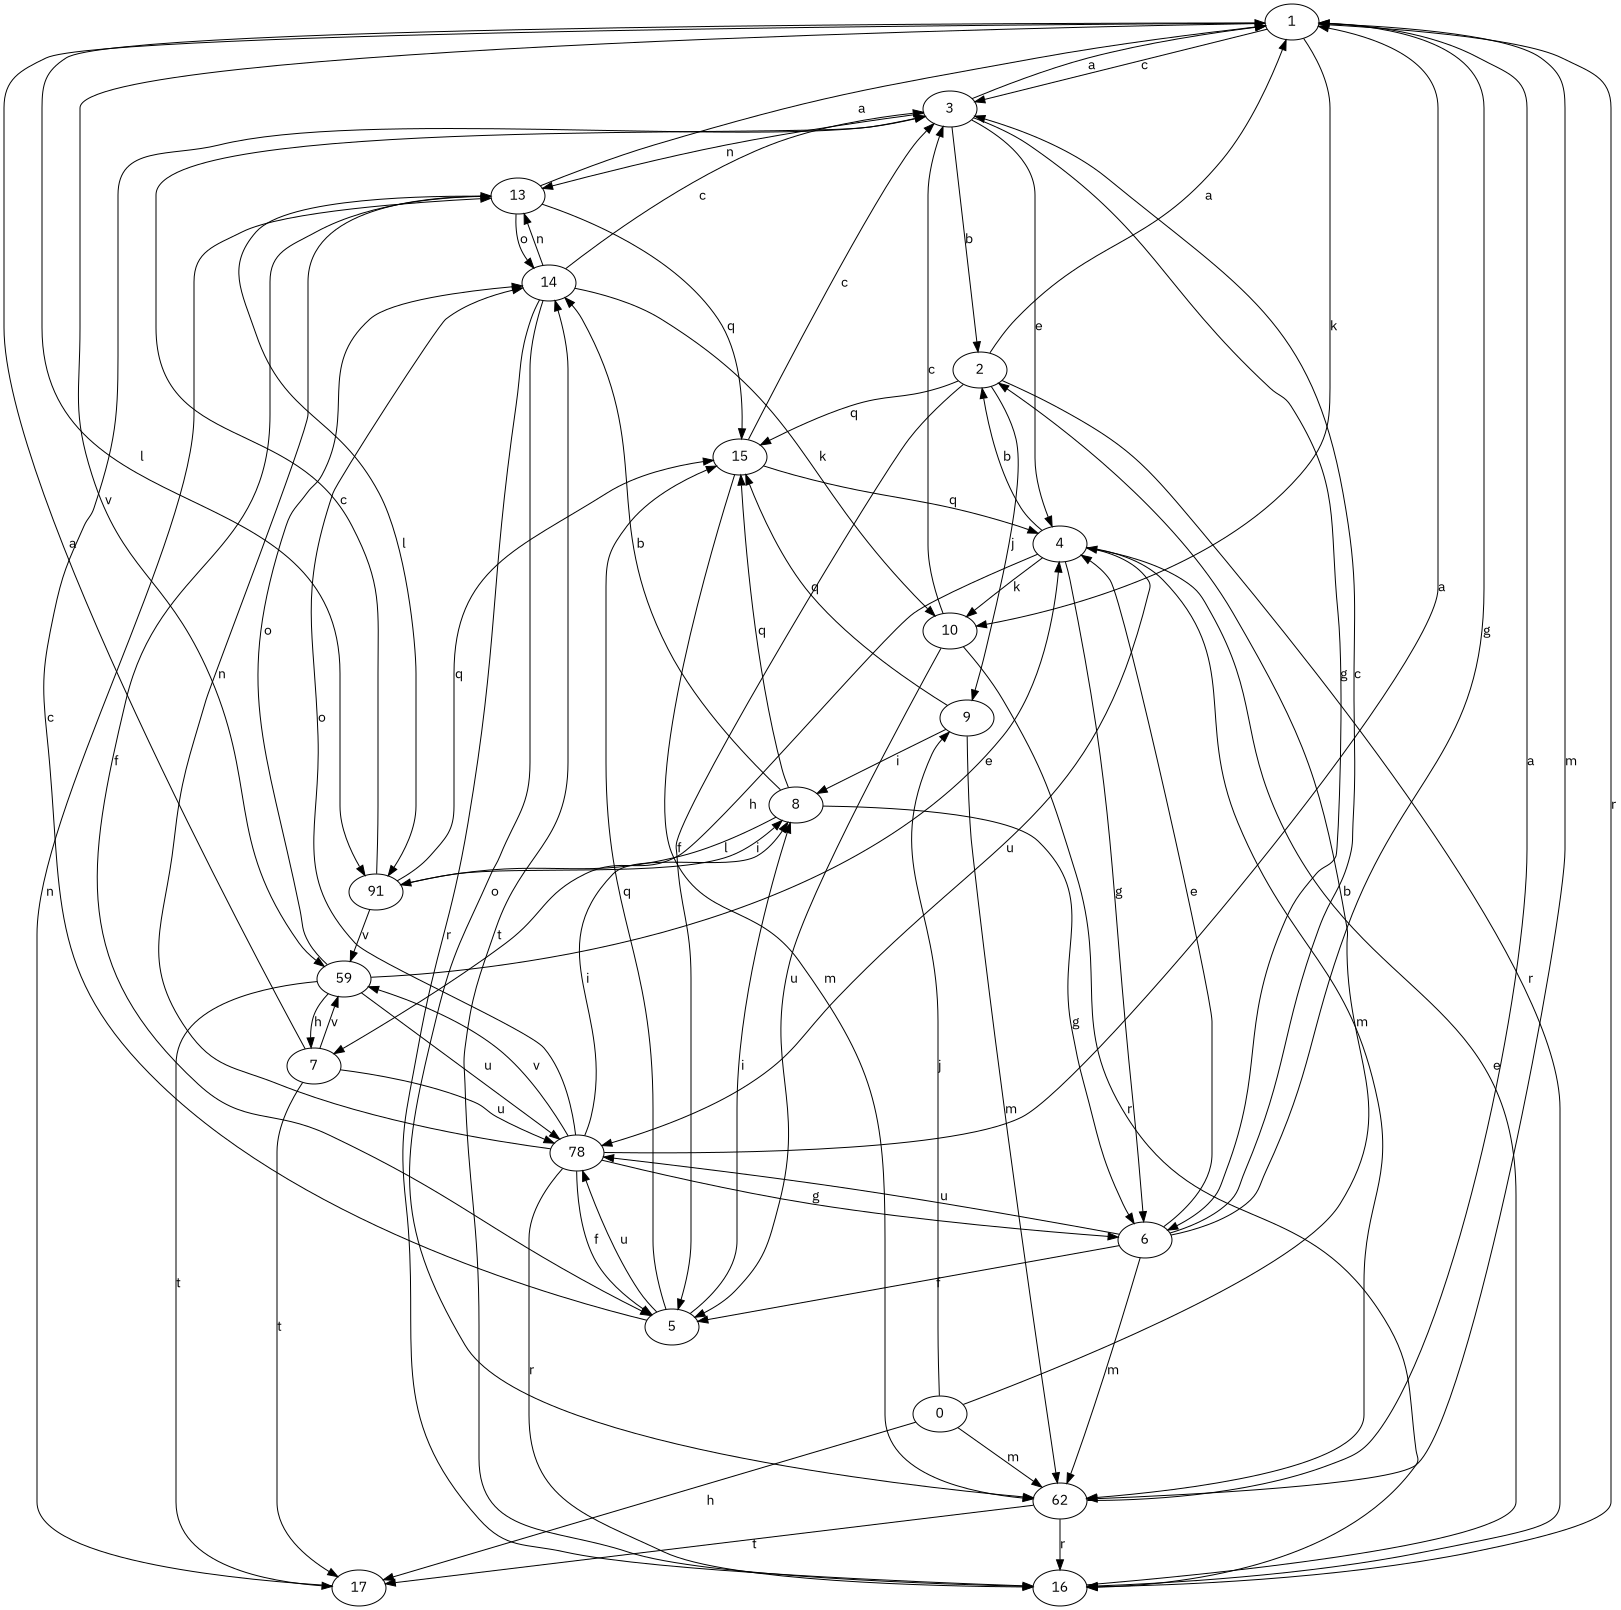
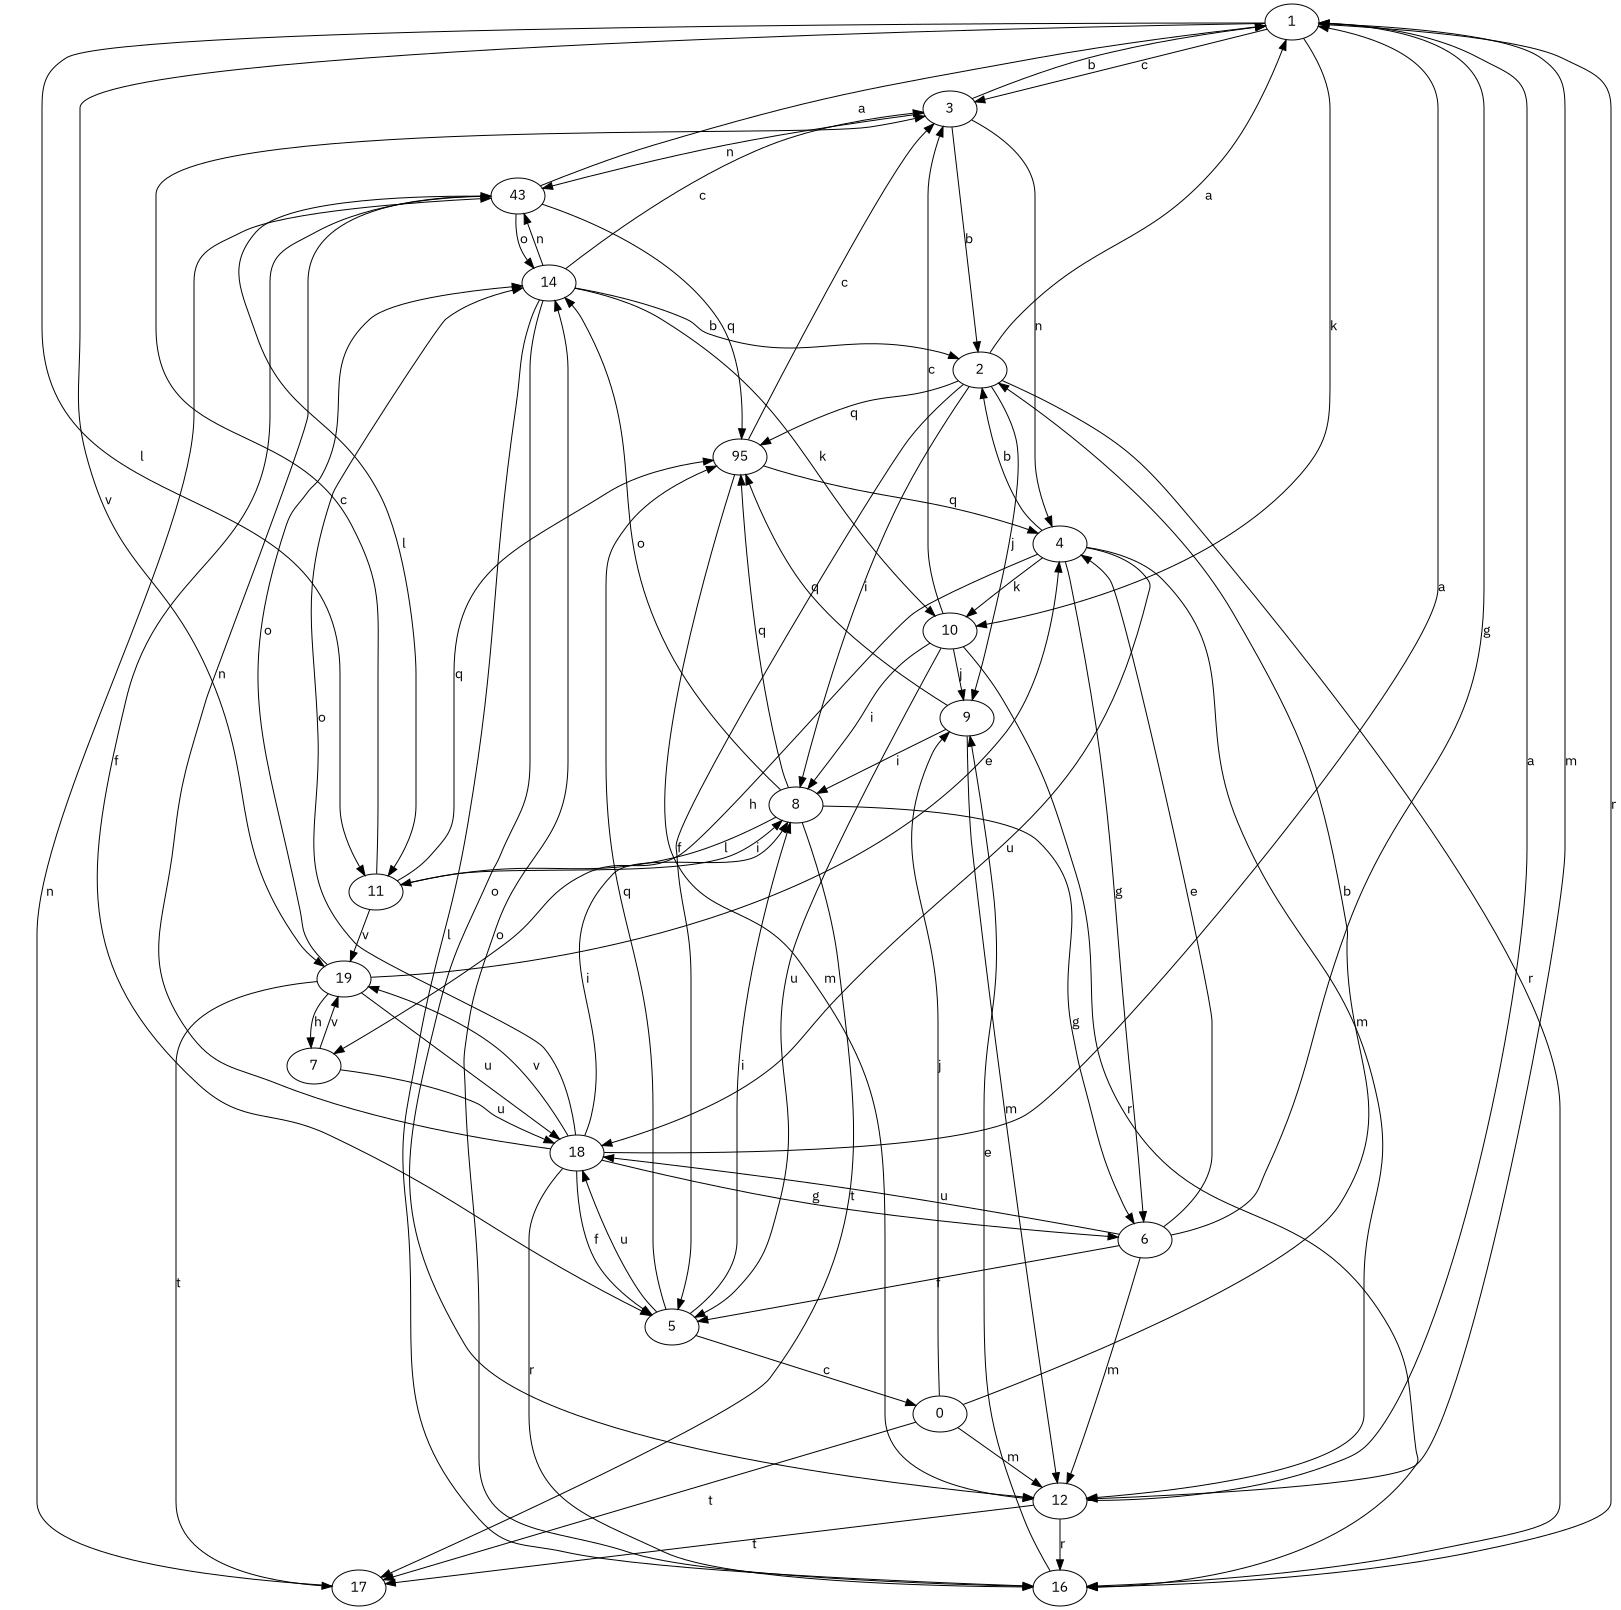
edge "7" -> "1": removed, label "a"
edge "3" -> "1": label "a" -> "b"
node "13": label "13" -> "43"
edge "3" -> "4": label "e" -> "n"
edge "14" -> "2": added, label "b"
node "15": label "15" -> "95"
edge "5" -> "3": now "5" -> "0"
edge "8" -> "14": label "b" -> "o"
edge "2" -> "8": added, label "i"
edge "3" -> "6": removed, label "g"
edge "6" -> "3": removed, label "c"
edge "10" -> "9": added, label "j"
edge "10" -> "8": added, label "i"
node "91": label "91" -> "11"
edge "14" -> "16": label "r" -> "l"
edge "16" -> "14": label "t" -> "o"
node "59": label "59" -> "19"
node "78": label "78" -> "18"
edge "16" -> "4": now "16" -> "9"
edge "7" -> "17": now "8" -> "17"
edge "0" -> "17": label "h" -> "t"
node "62": label "62" -> "12"
